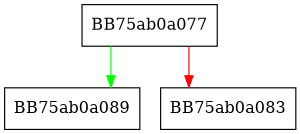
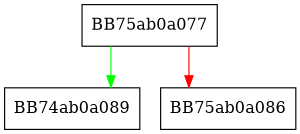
node "BB75ab0a089": label "BB75ab0a089" -> "BB74ab0a089"
node "BB75ab0a083": label "BB75ab0a083" -> "BB75ab0a086"
